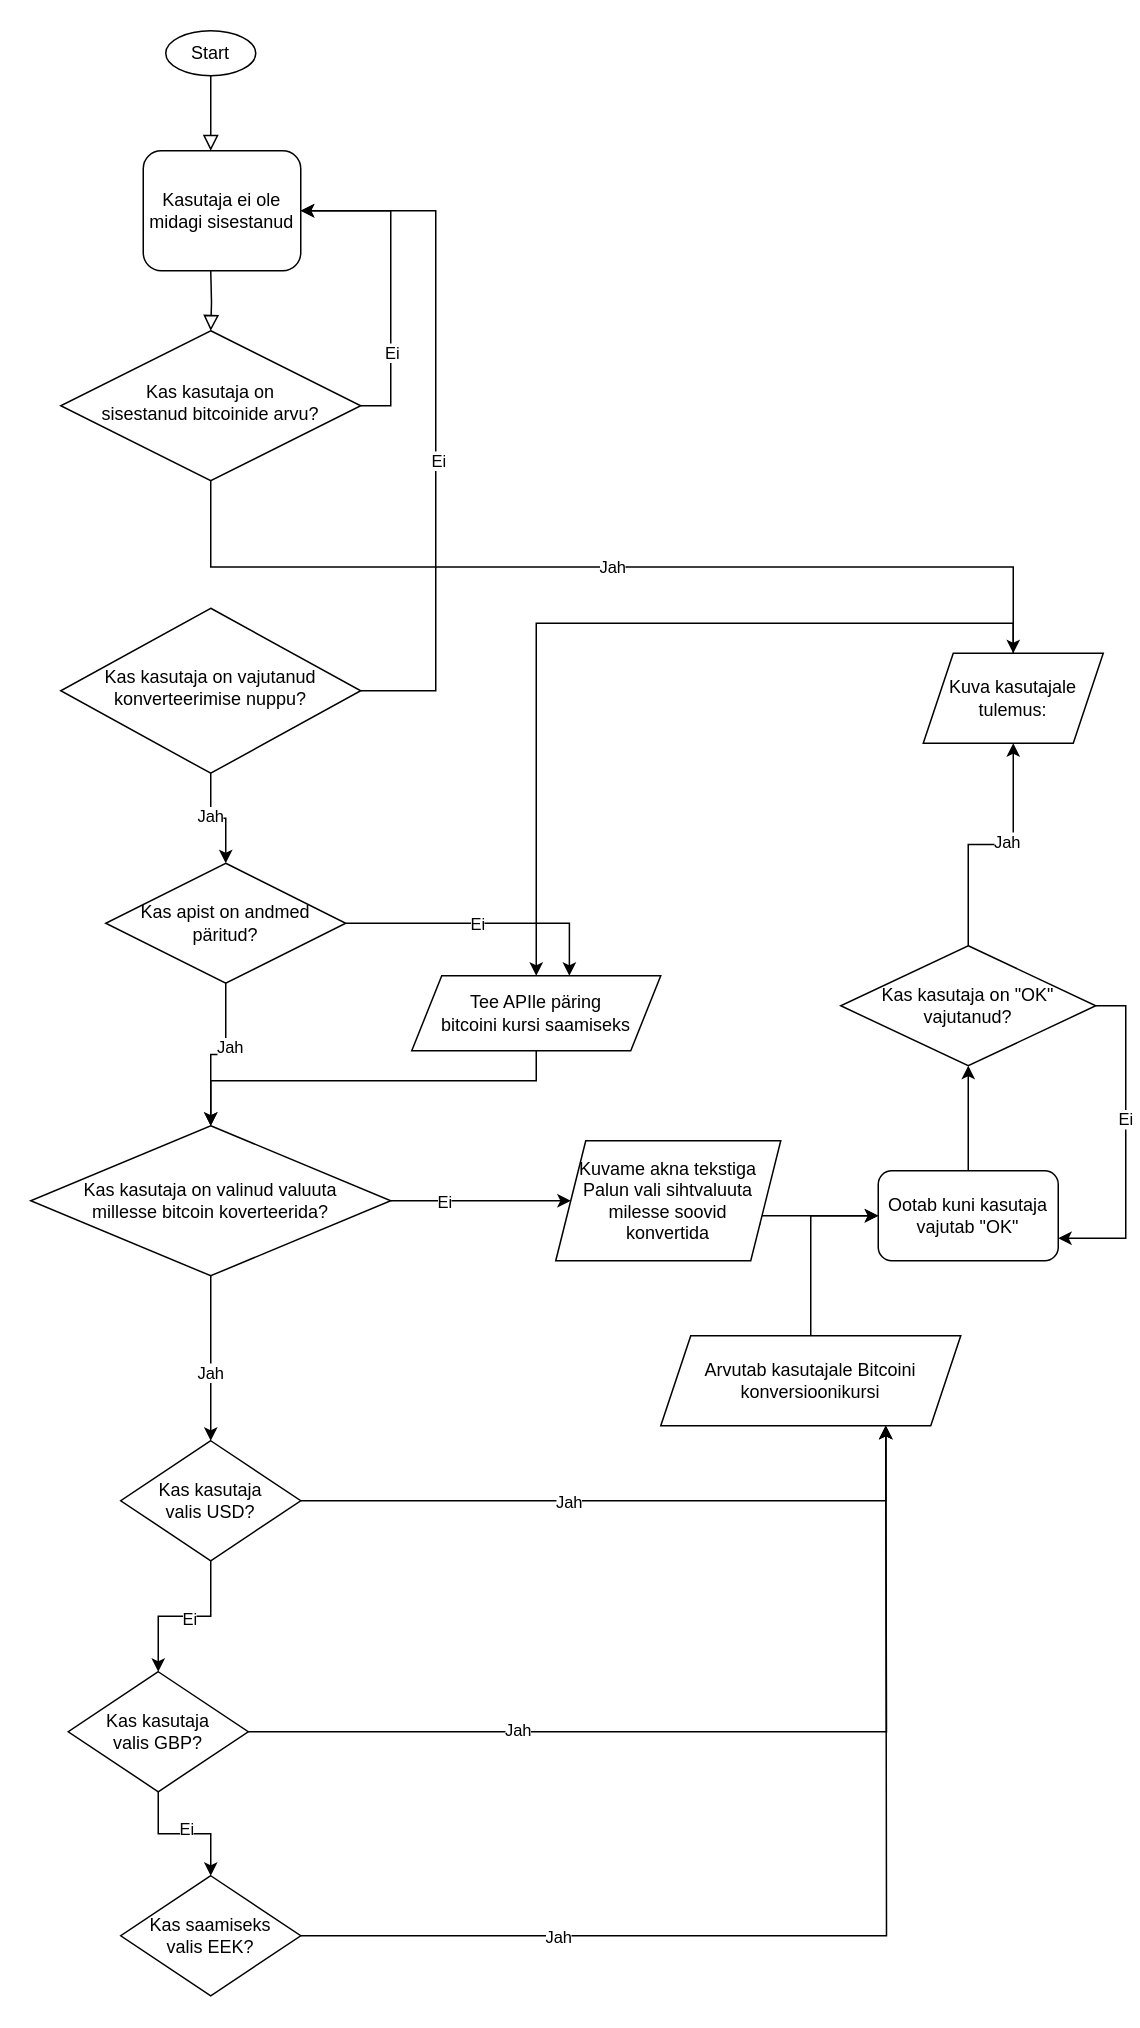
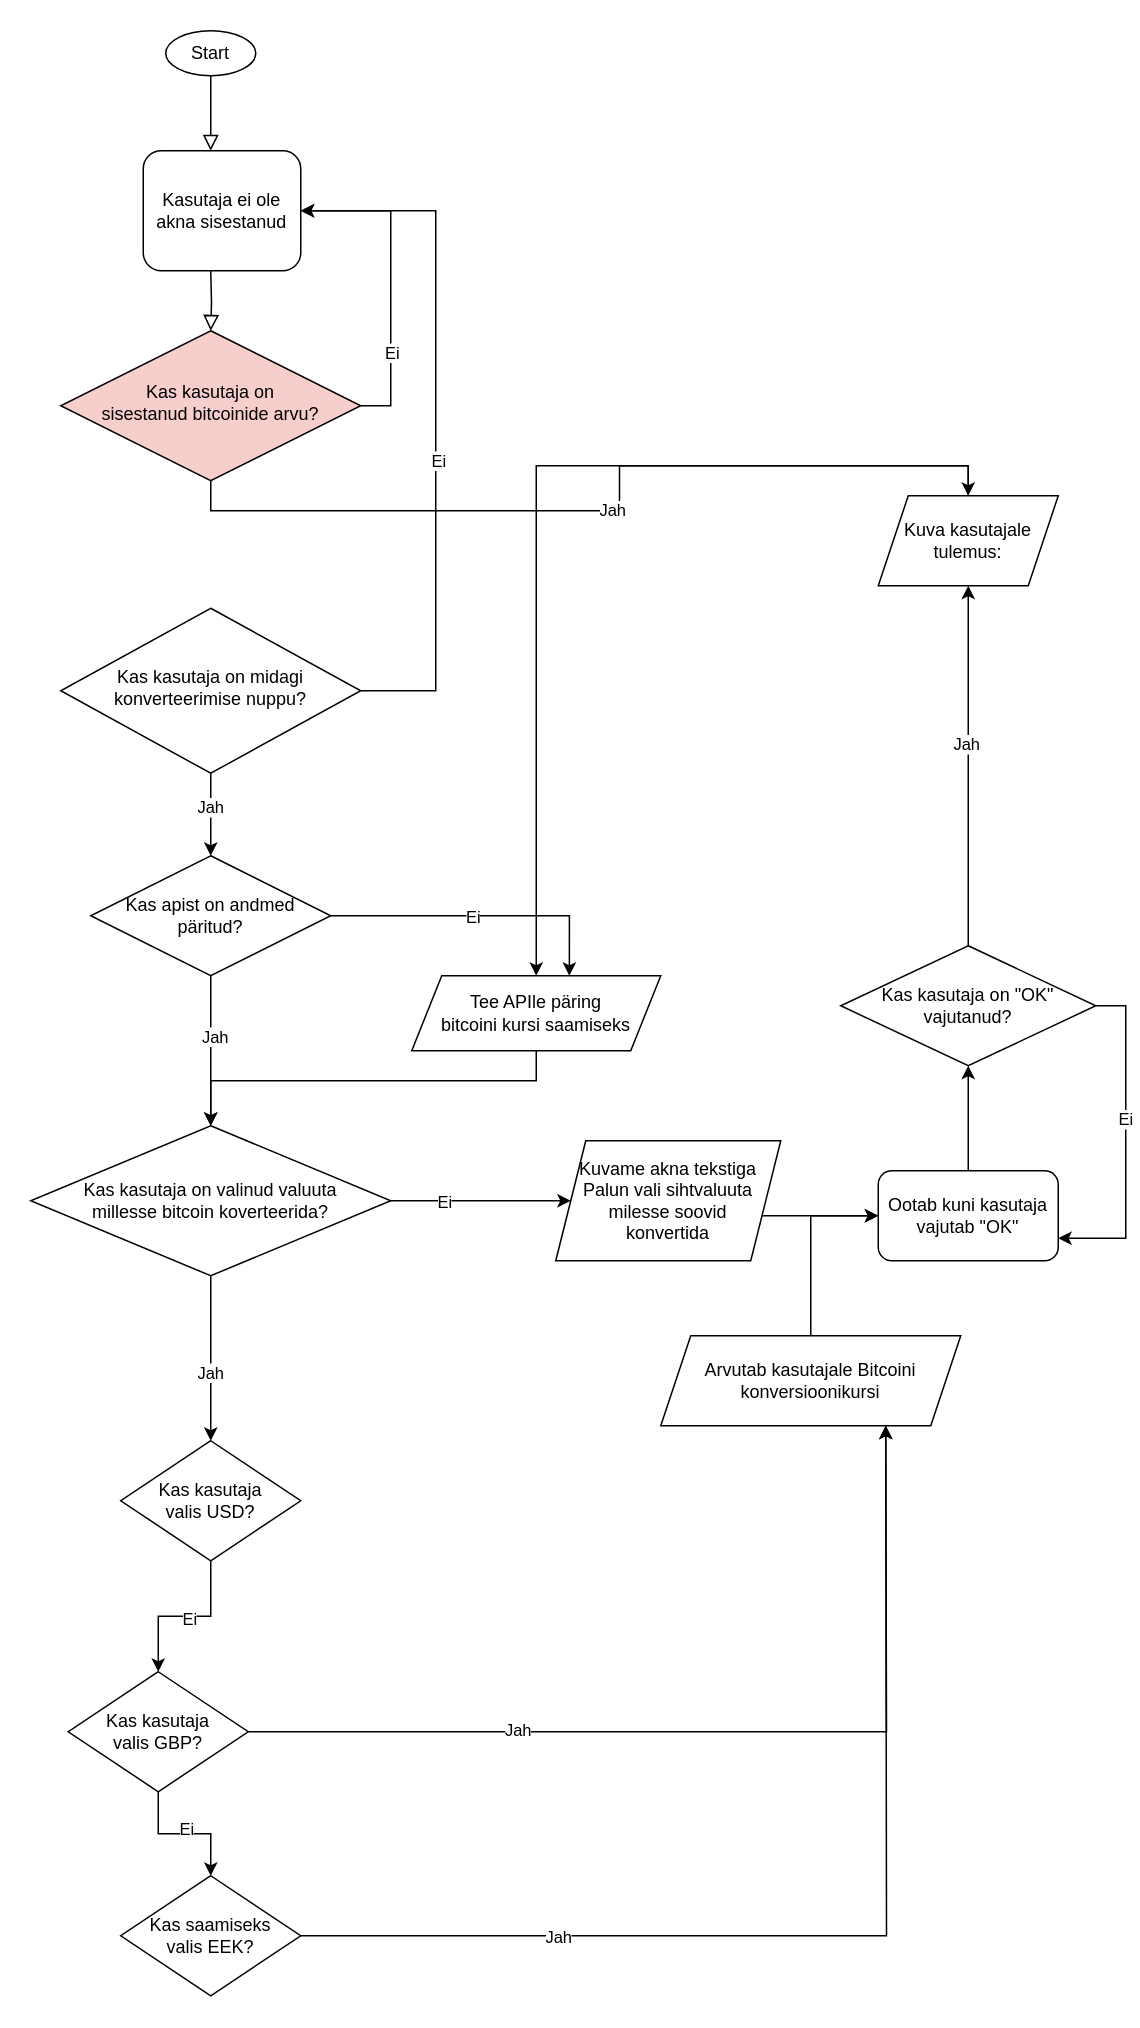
node "Kasutaja ei ole midagi sisestanud": label "Kasutaja ei ole midagi sisestanud" -> "Kasutaja ei ole akna sisestanud"
node "Kas kasutaja on sisestanud bitcoinide arvu?": fillcolor #ffffff -> #f8cecc
node "Kas kasutaja on vajutanud konverteerimise nuppu?": label "Kas kasutaja on vajutanud konverteerimise nuppu?" -> "Kas kasutaja on midagi konverteerimise nuppu?"
node "Kuva kasutajale tulemus:": moved (1013, 698) -> (968, 541)
node "Kas apist on andmed päritud?": moved (226, 923) -> (211, 916)
edge "Kas kasutaja valis USD?" -> "Arvutab kasutajale Bitcoini konversioonikursi": removed, label "Jah"
